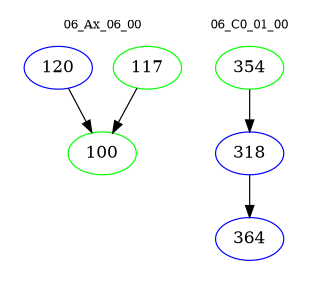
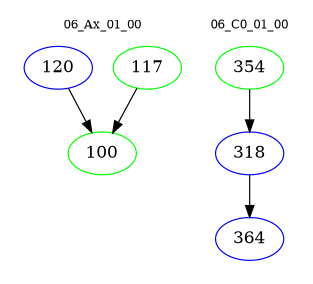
cluster "06_Ax_06_00": label "06_Ax_06_00" -> "06_Ax_01_00"
